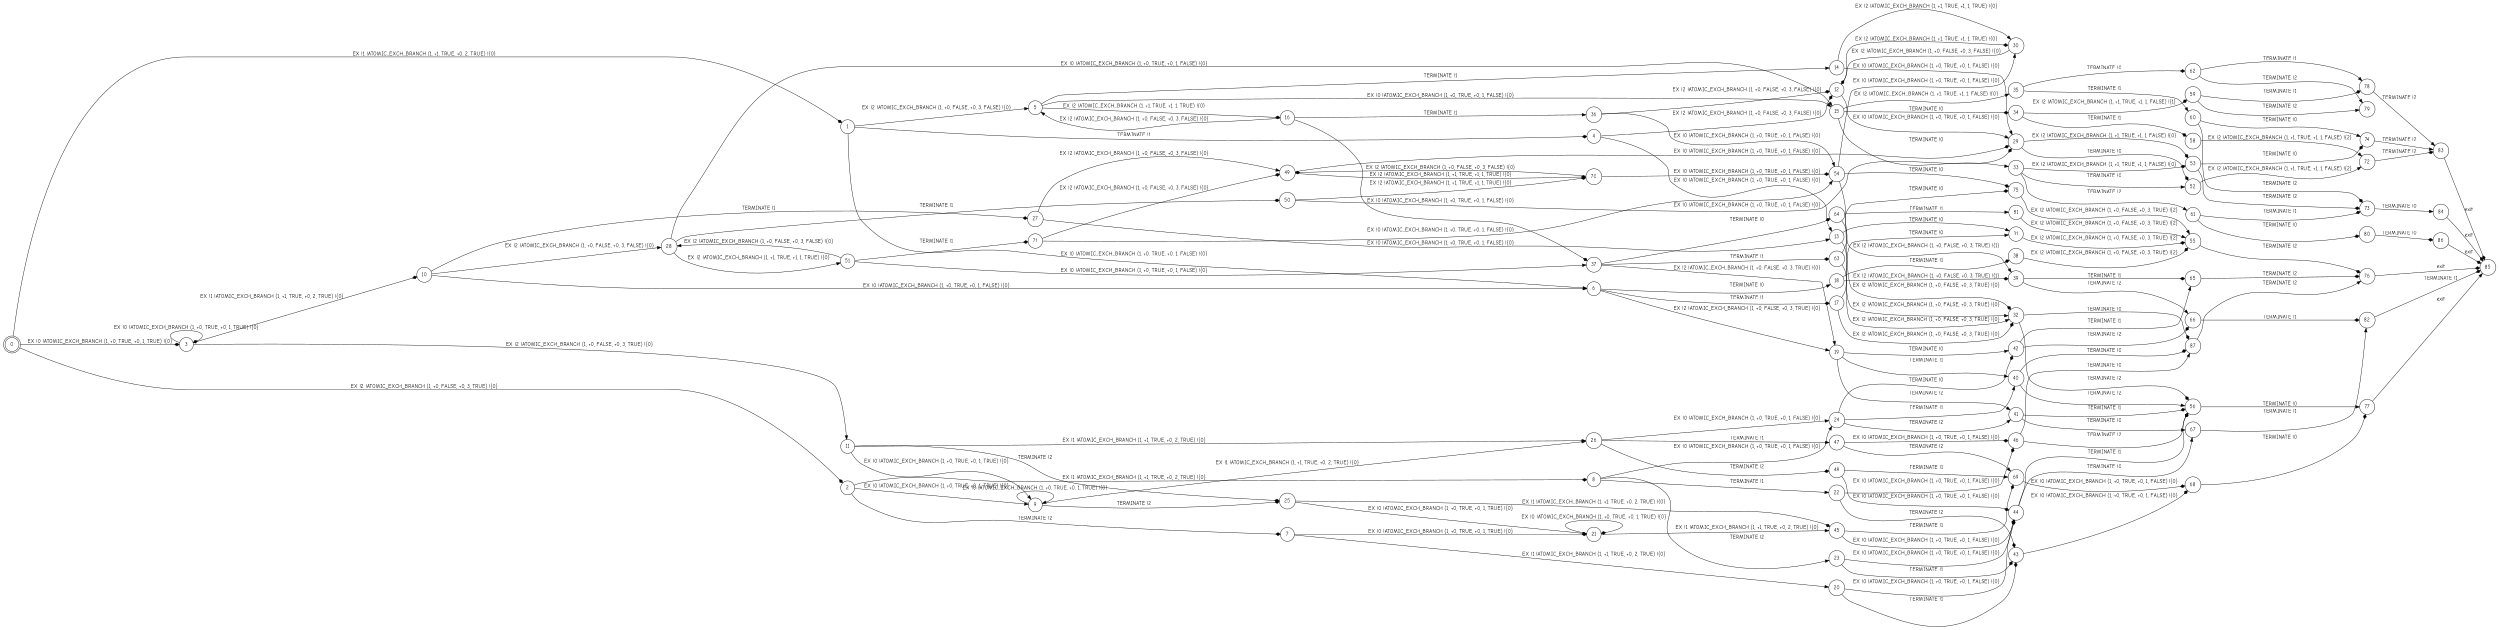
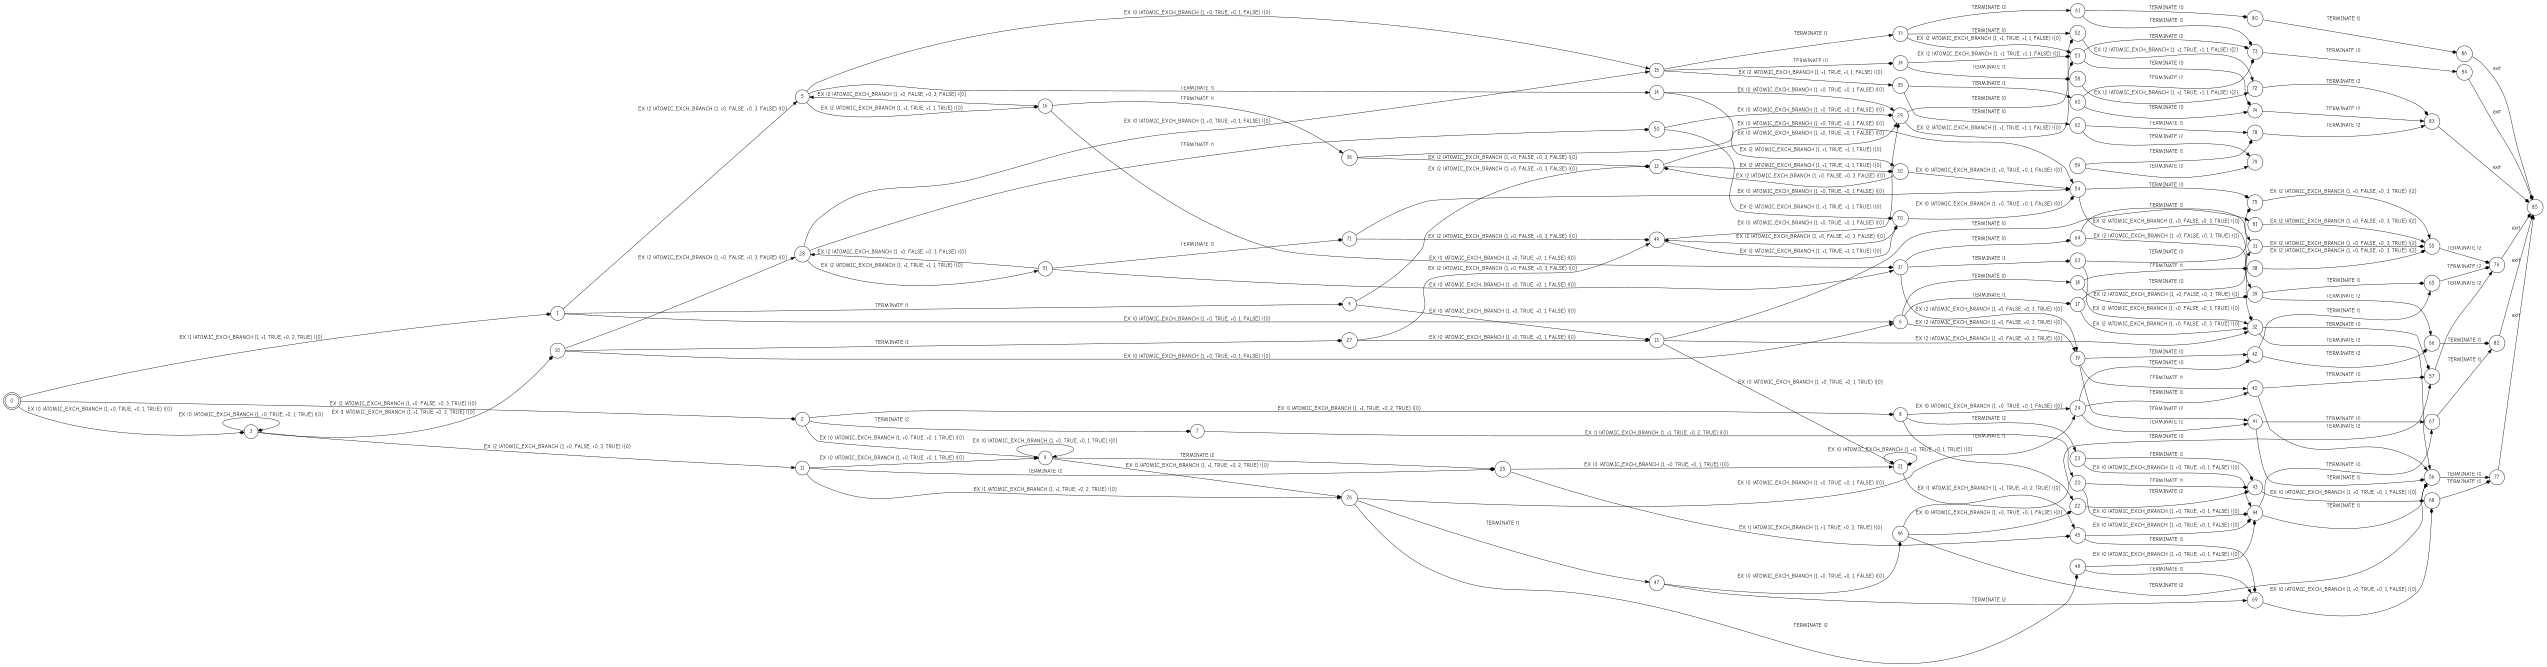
edge "35" -> "62": arrowhead diamond -> normal
edge "54" -> "30": reversed
edge "34" -> "59": now "34" -> "53"
edge "15" -> "33": label "TERMINATE !0" -> "TERMINATE !1"
edge "4" -> "13": arrowhead normal -> diamond
edge "80" -> "86": label "TERMINATE !0" -> "TERMINATE !1"
edge "82" -> "85": label "TERMINATE !1" -> "exit"
node "87": label "87" -> "57"
edge "32" -> "56": arrowhead diamond -> normal
edge "22" -> "46": reversed
edge "7" -> "21": now "13" -> "21"
